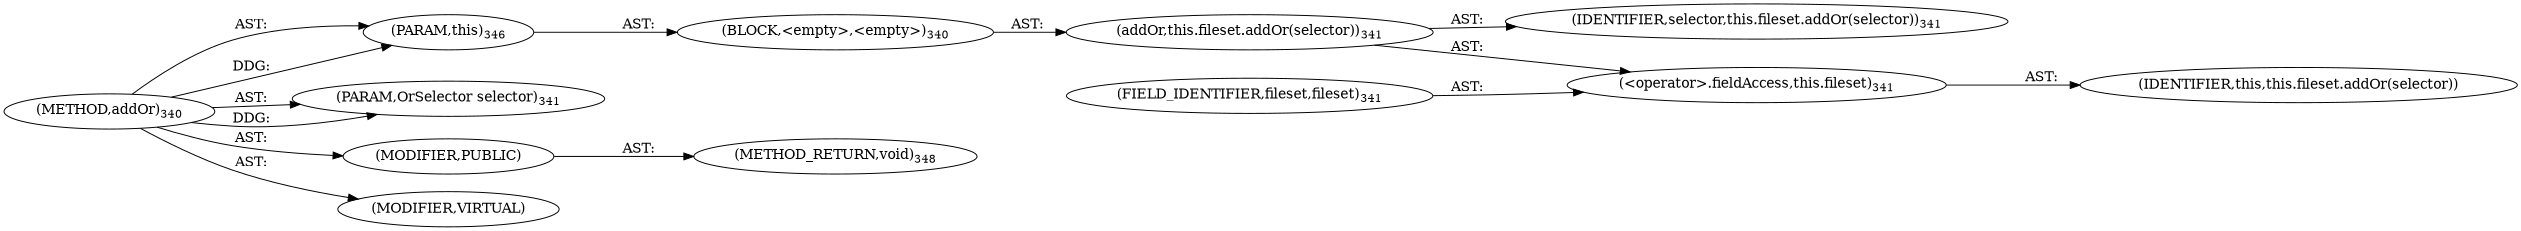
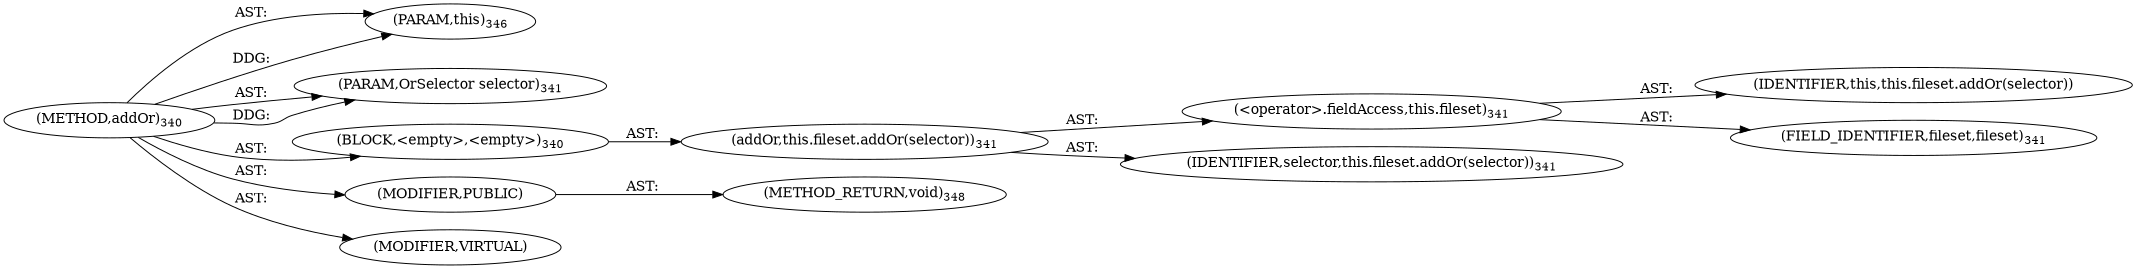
edge "(PARAM,this)" -> "(BLOCK,<empty>,<empty>)": now "(METHOD,addOr)" -> "(BLOCK,<empty>,<empty>)"
edge "(FIELD_IDENTIFIER,fileset,fileset)" -> "(<operator>.fieldAccess,this.fileset)": reversed
